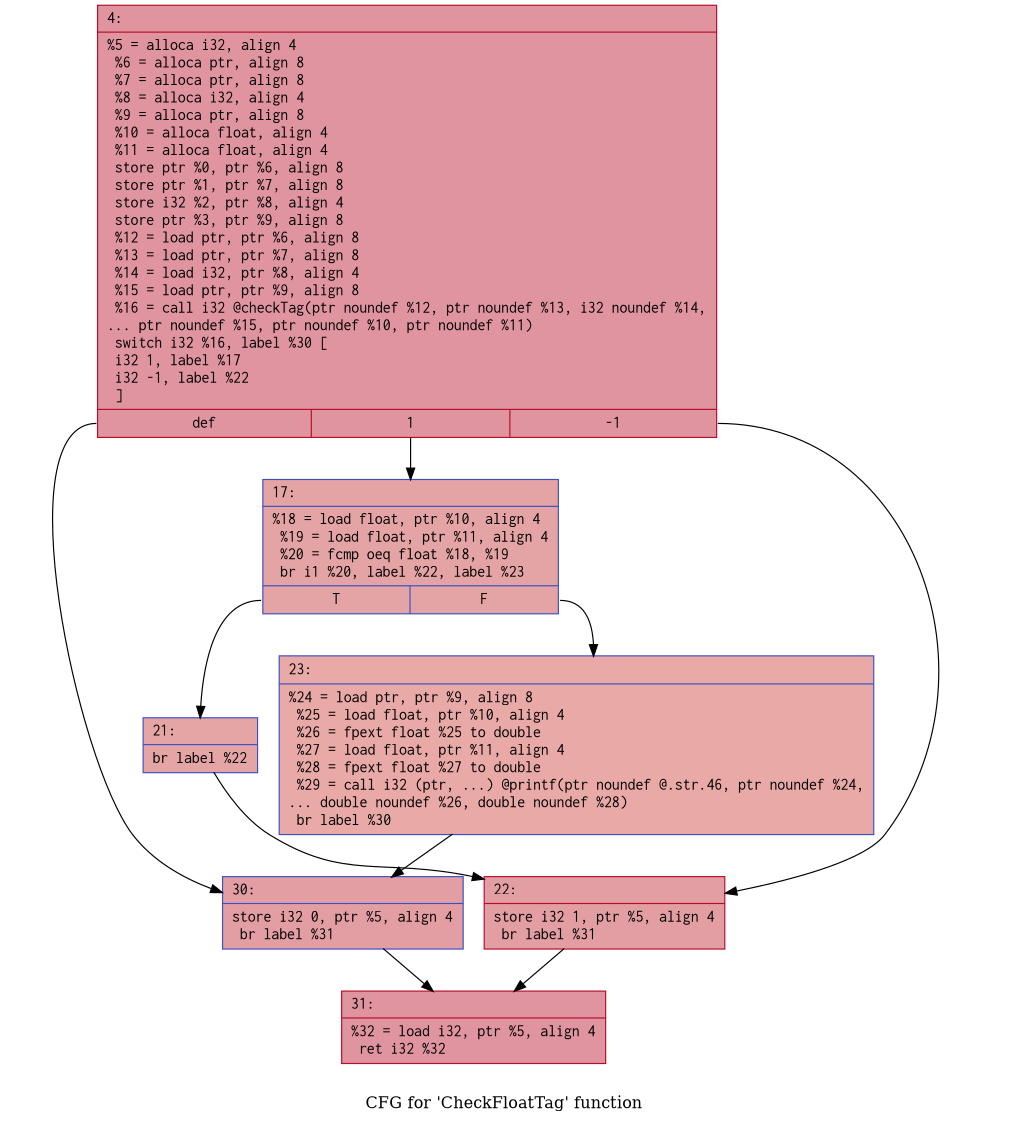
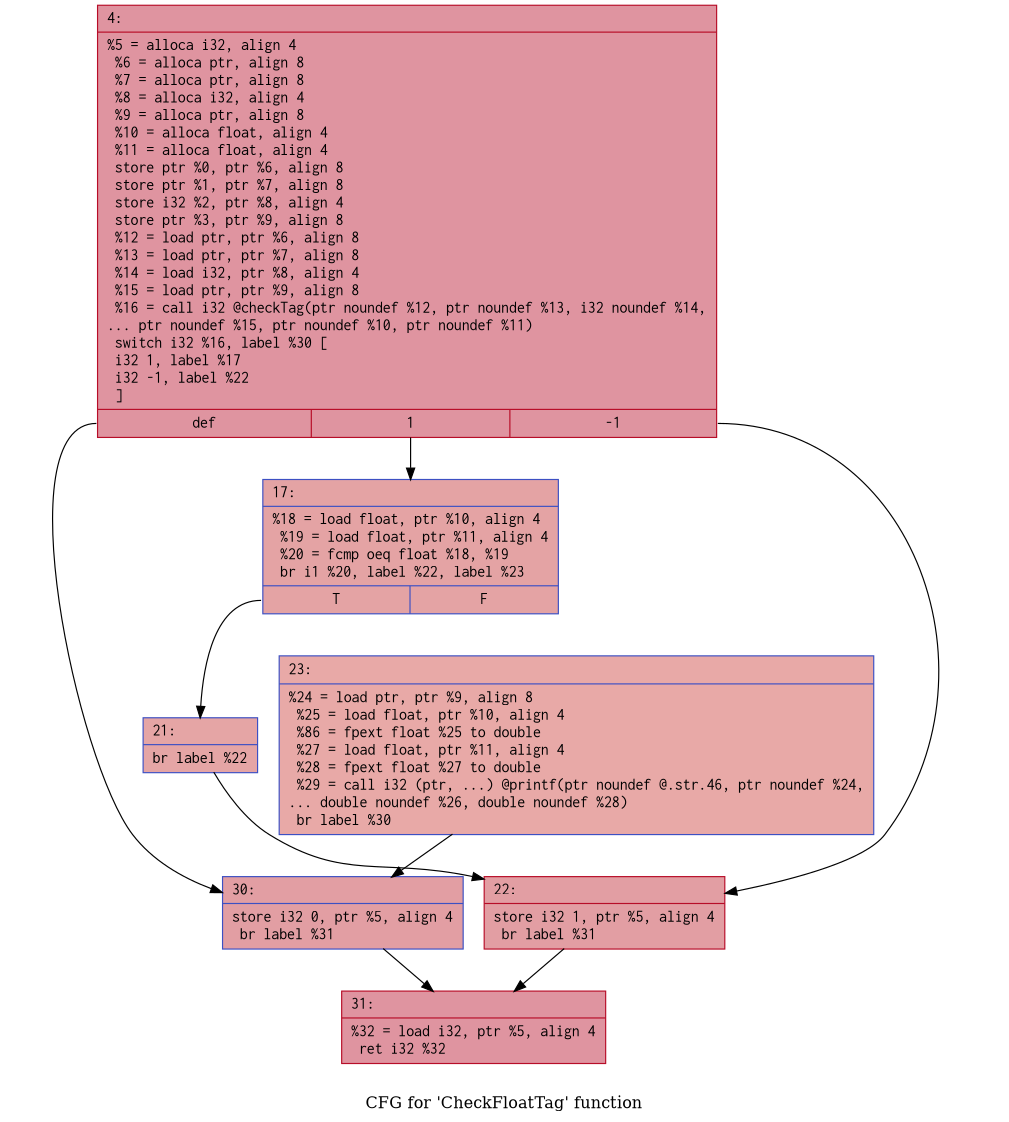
edge "17:" -> "23:": removed
node "23:": text "%26 = fpext float %25 to double" -> "%86 = fpext float %25 to double"
